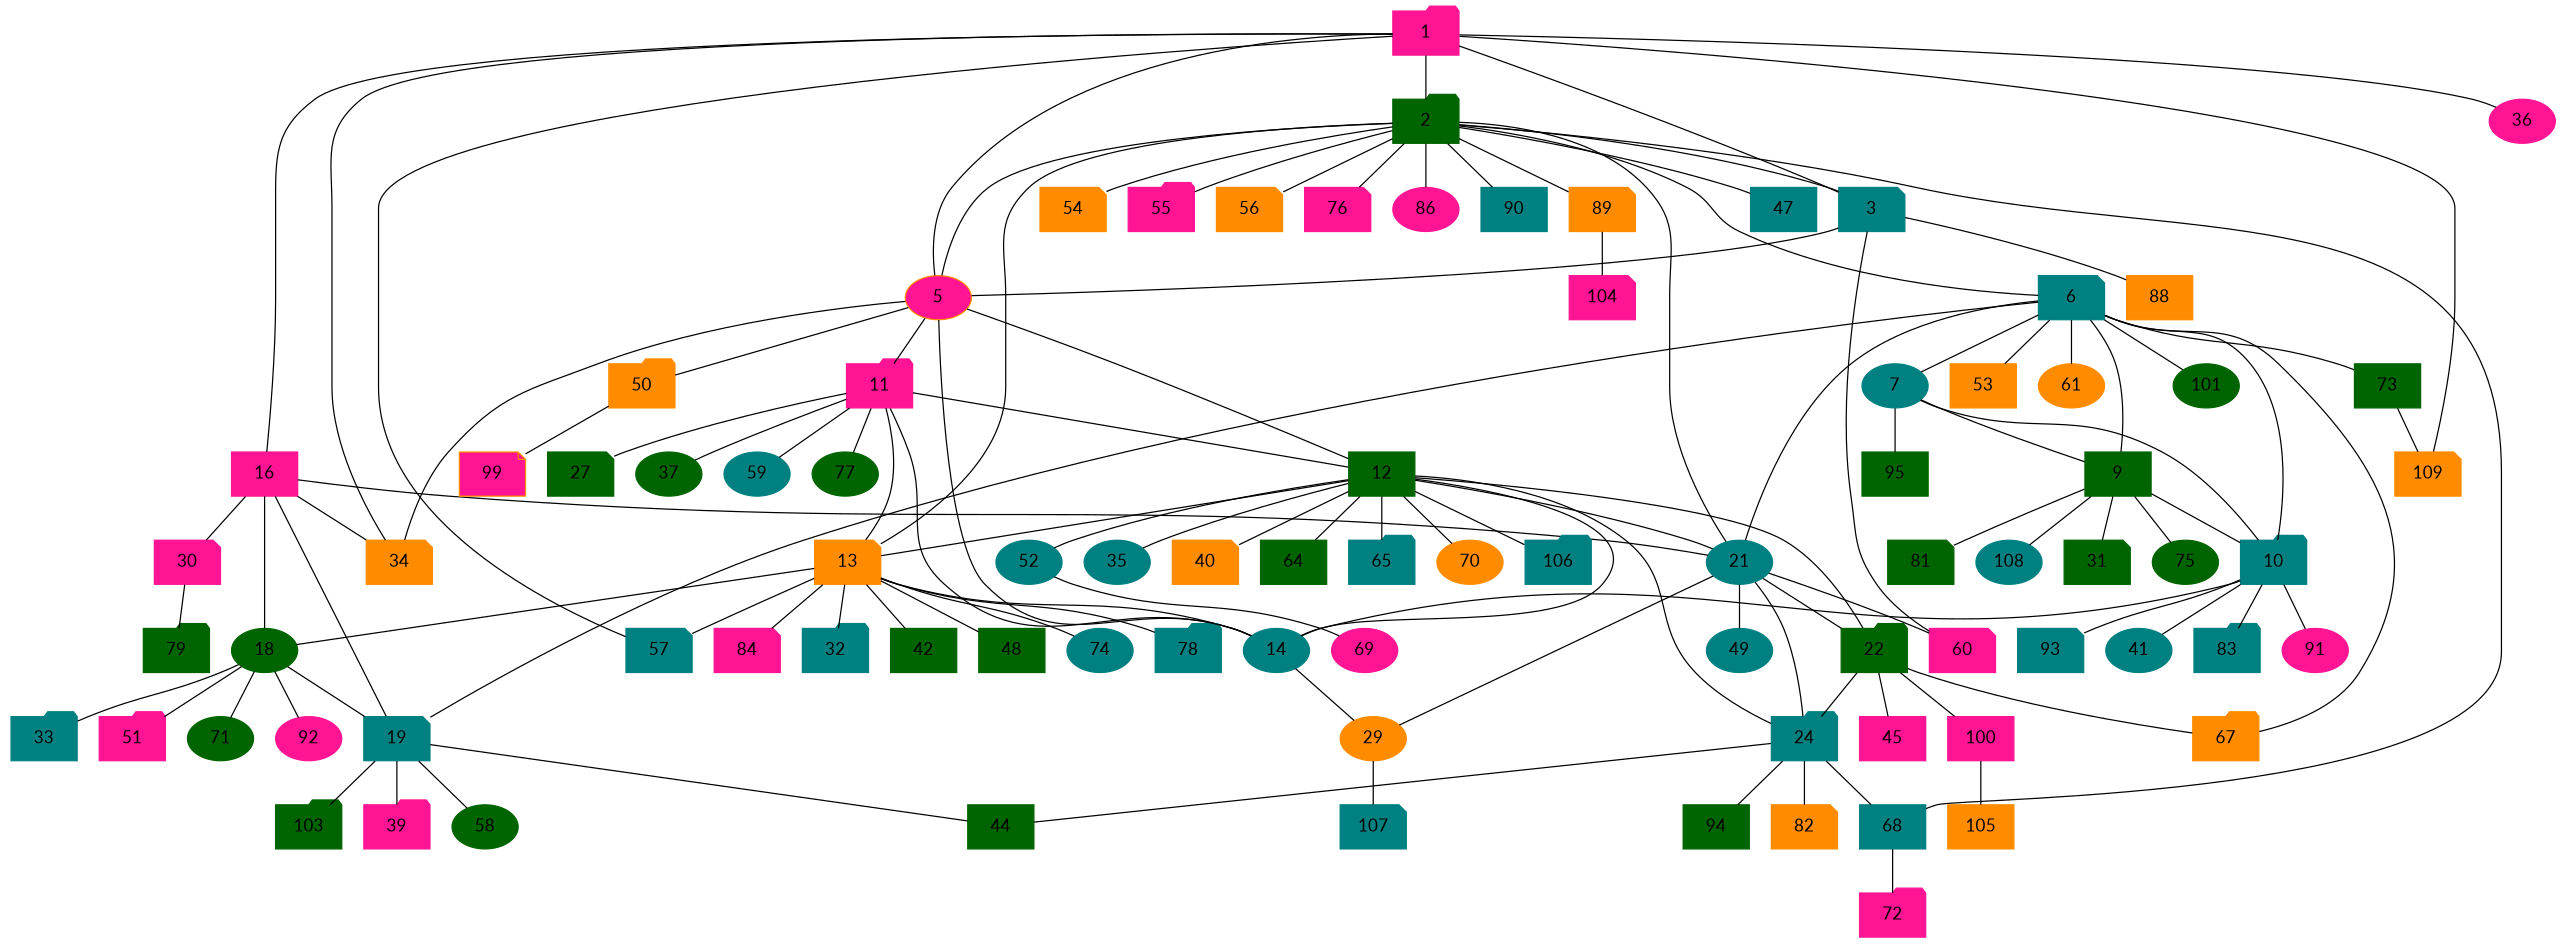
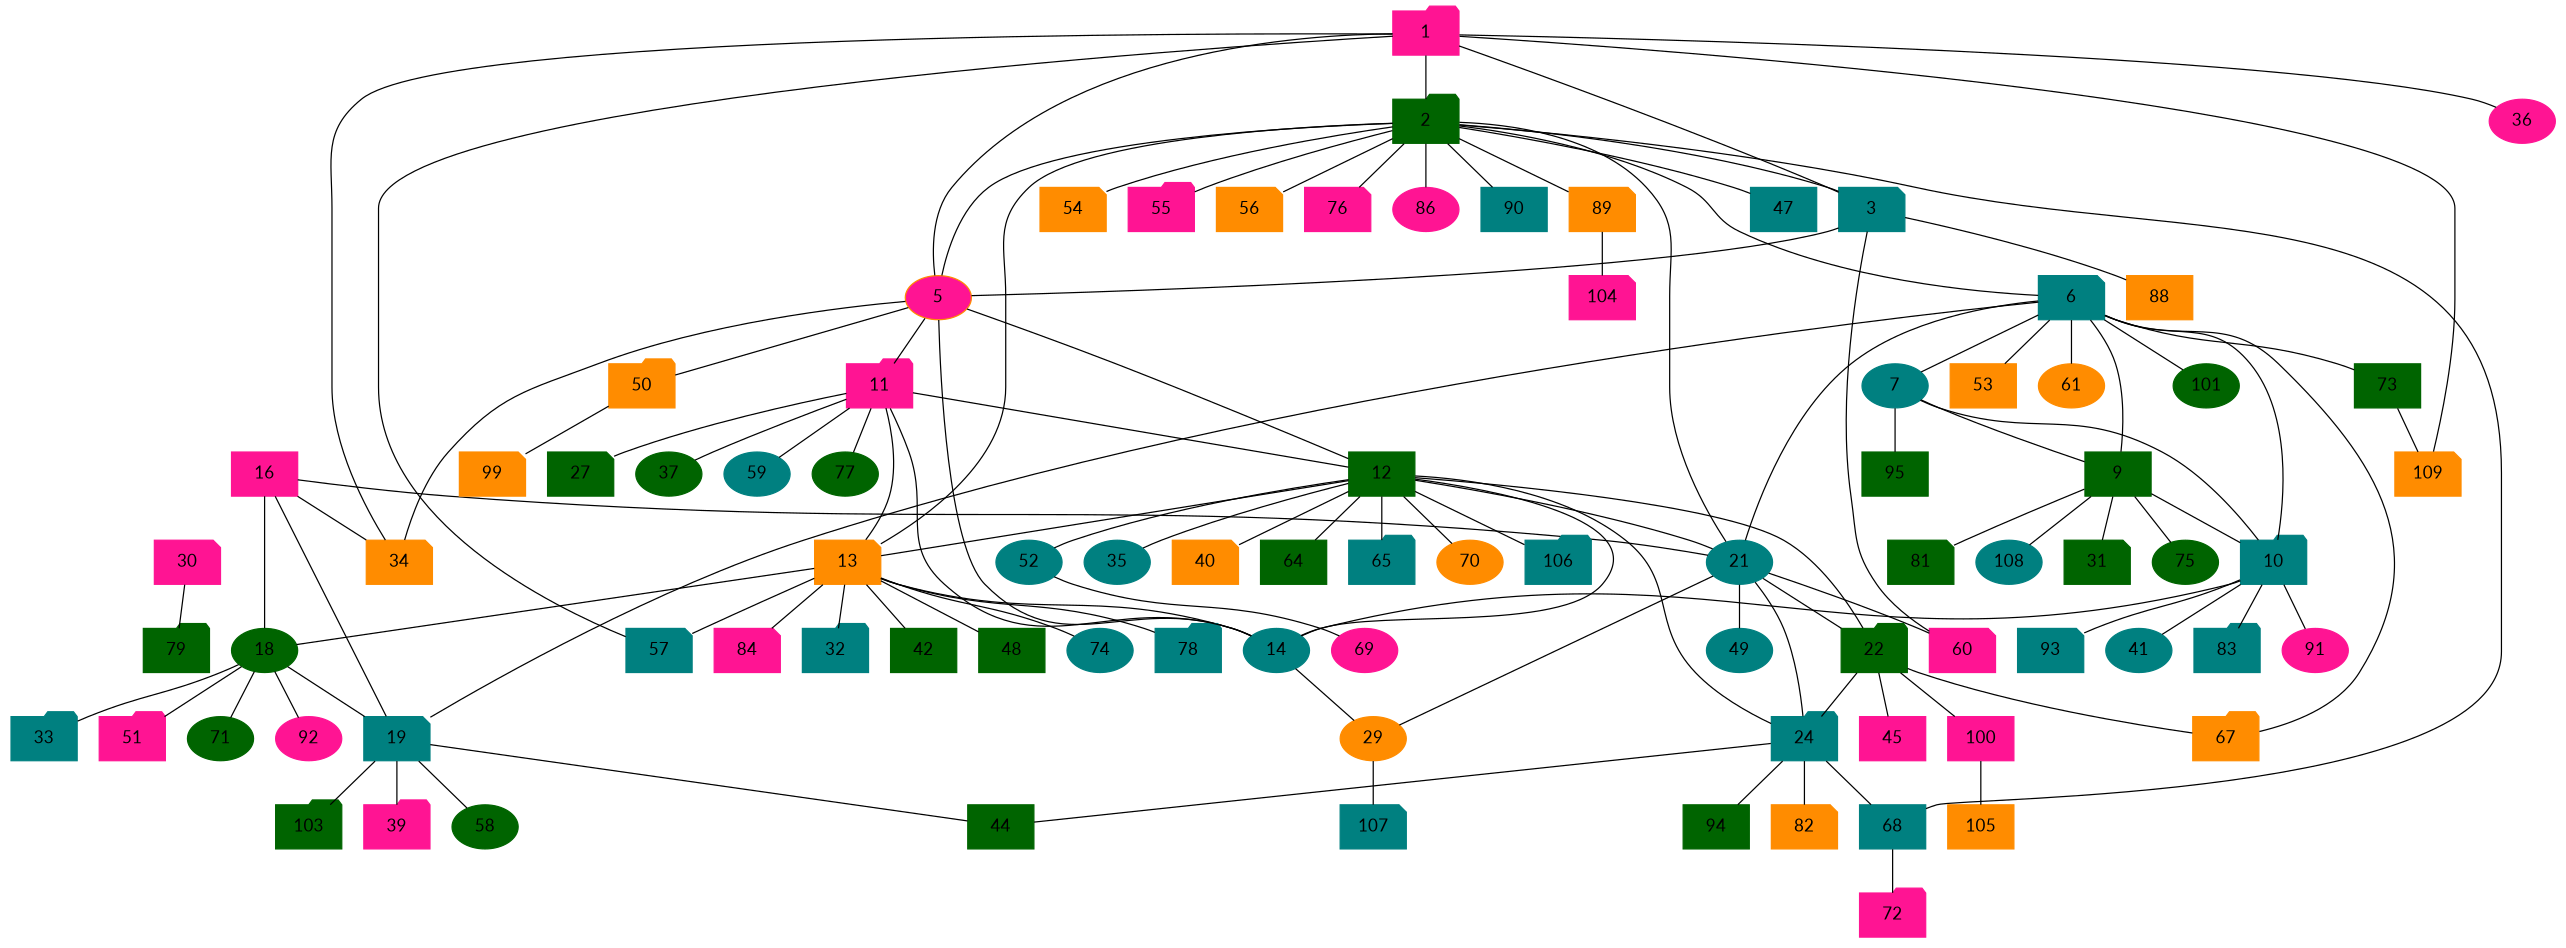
edge "1" -- "16": removed
node "99": fillcolor deeppink -> darkorange
edge "16" -- "30": removed
